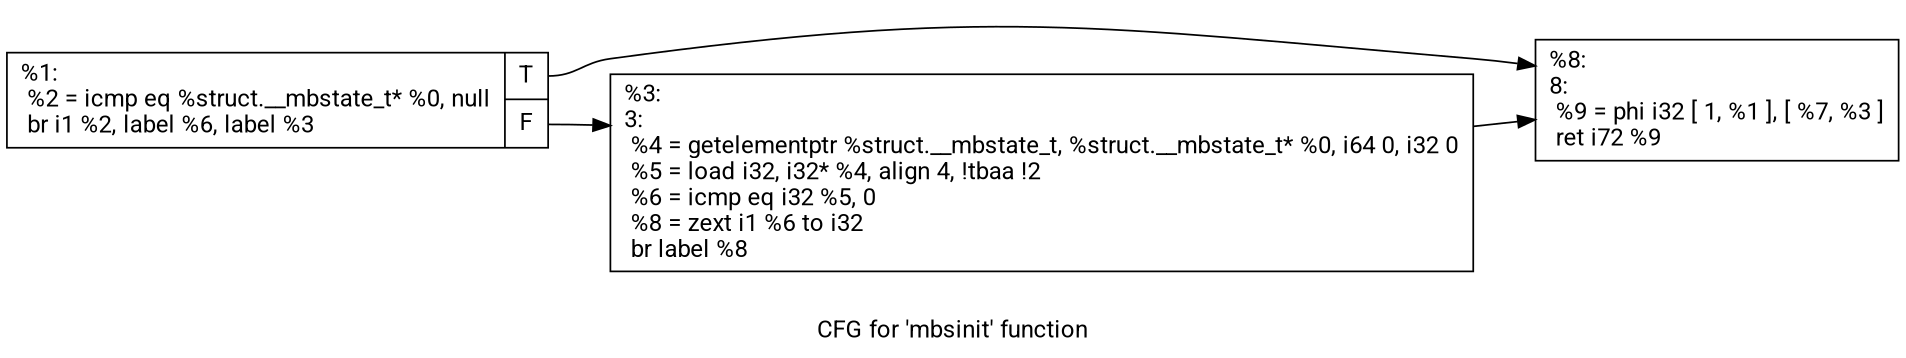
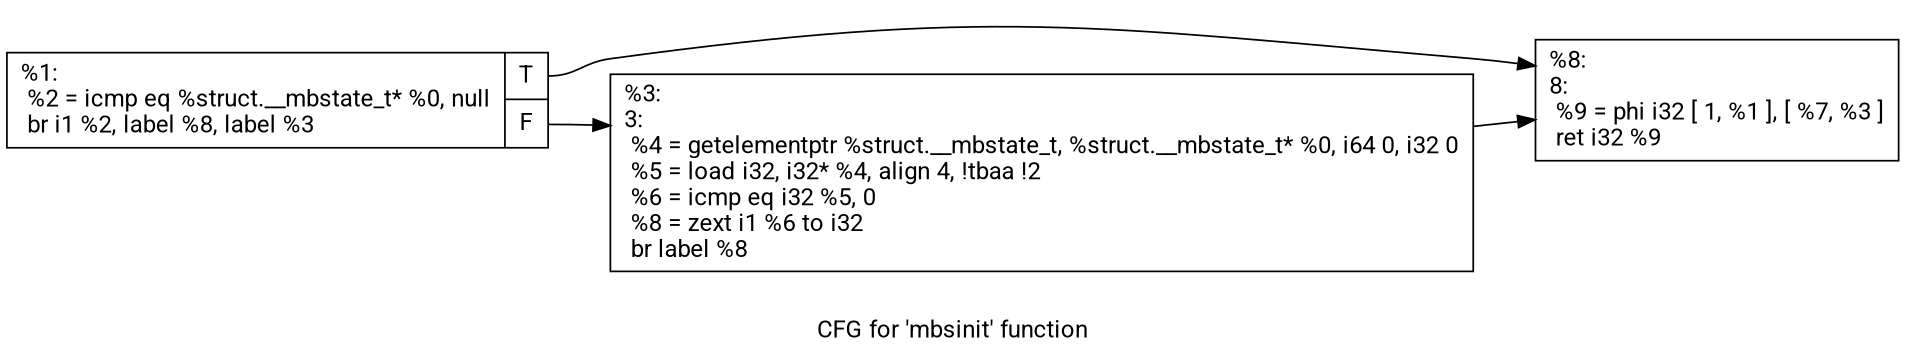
node "%1:": text "br i1 %2, label %6, label %3" -> "br i1 %2, label %8, label %3"
node "%8:": text "ret i72 %9" -> "ret i32 %9"
